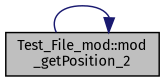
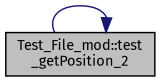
node "Test_File_mod::mod _getPosition_2": label "Test_File_mod::mod _getPosition_2" -> "Test_File_mod::test _getPosition_2"
